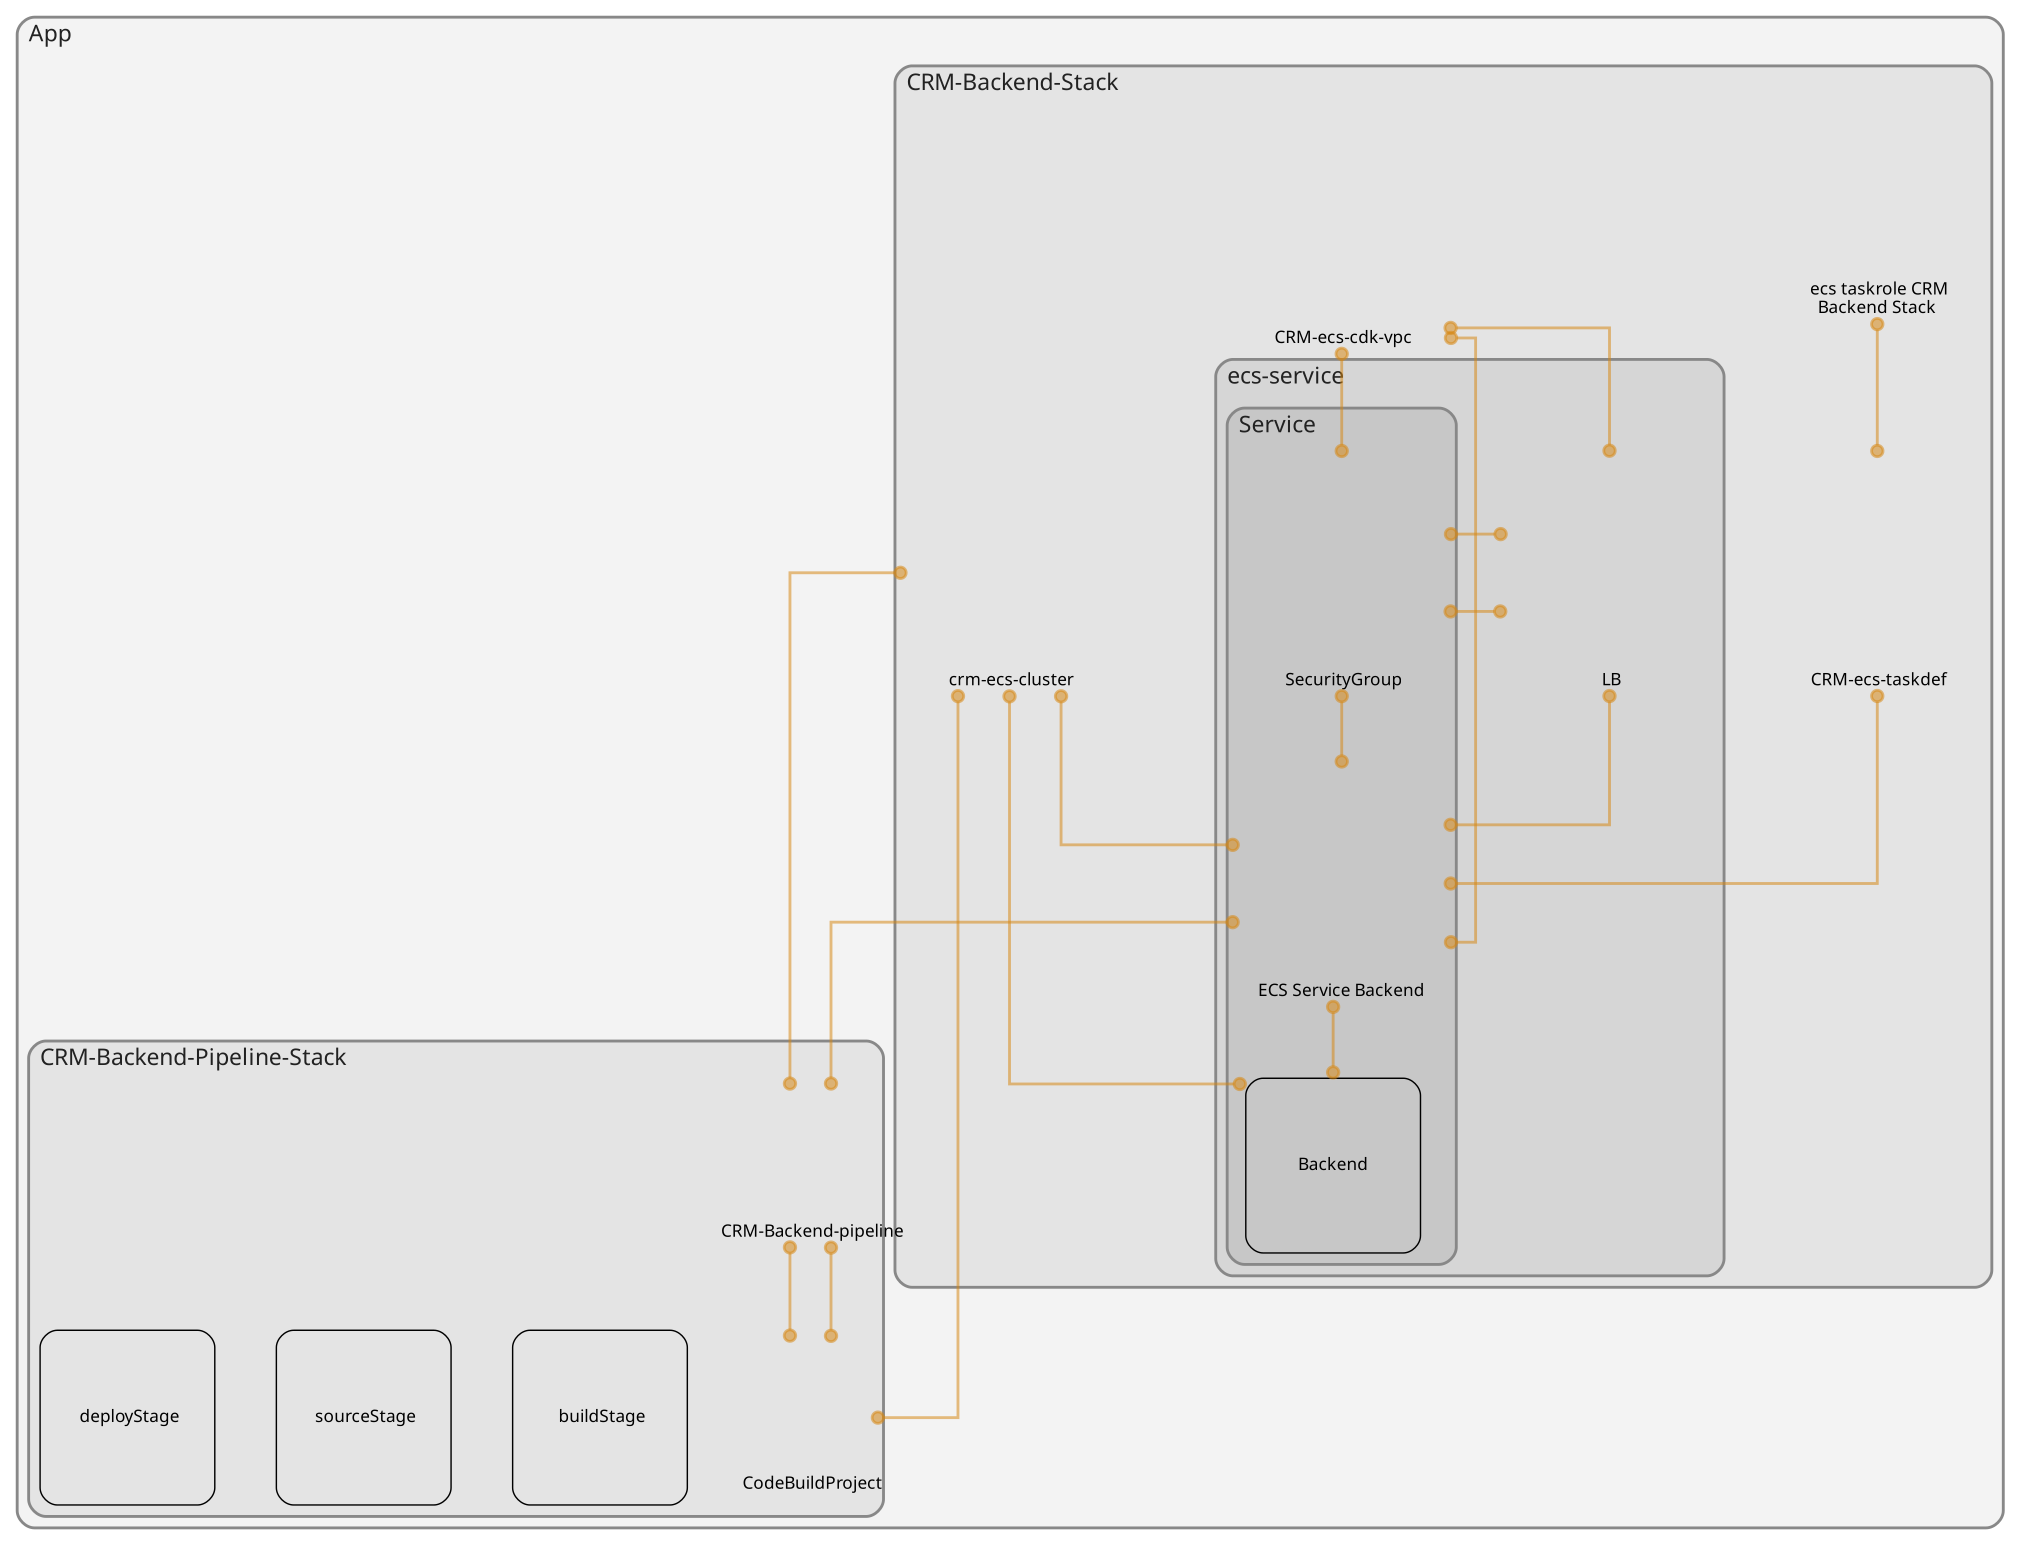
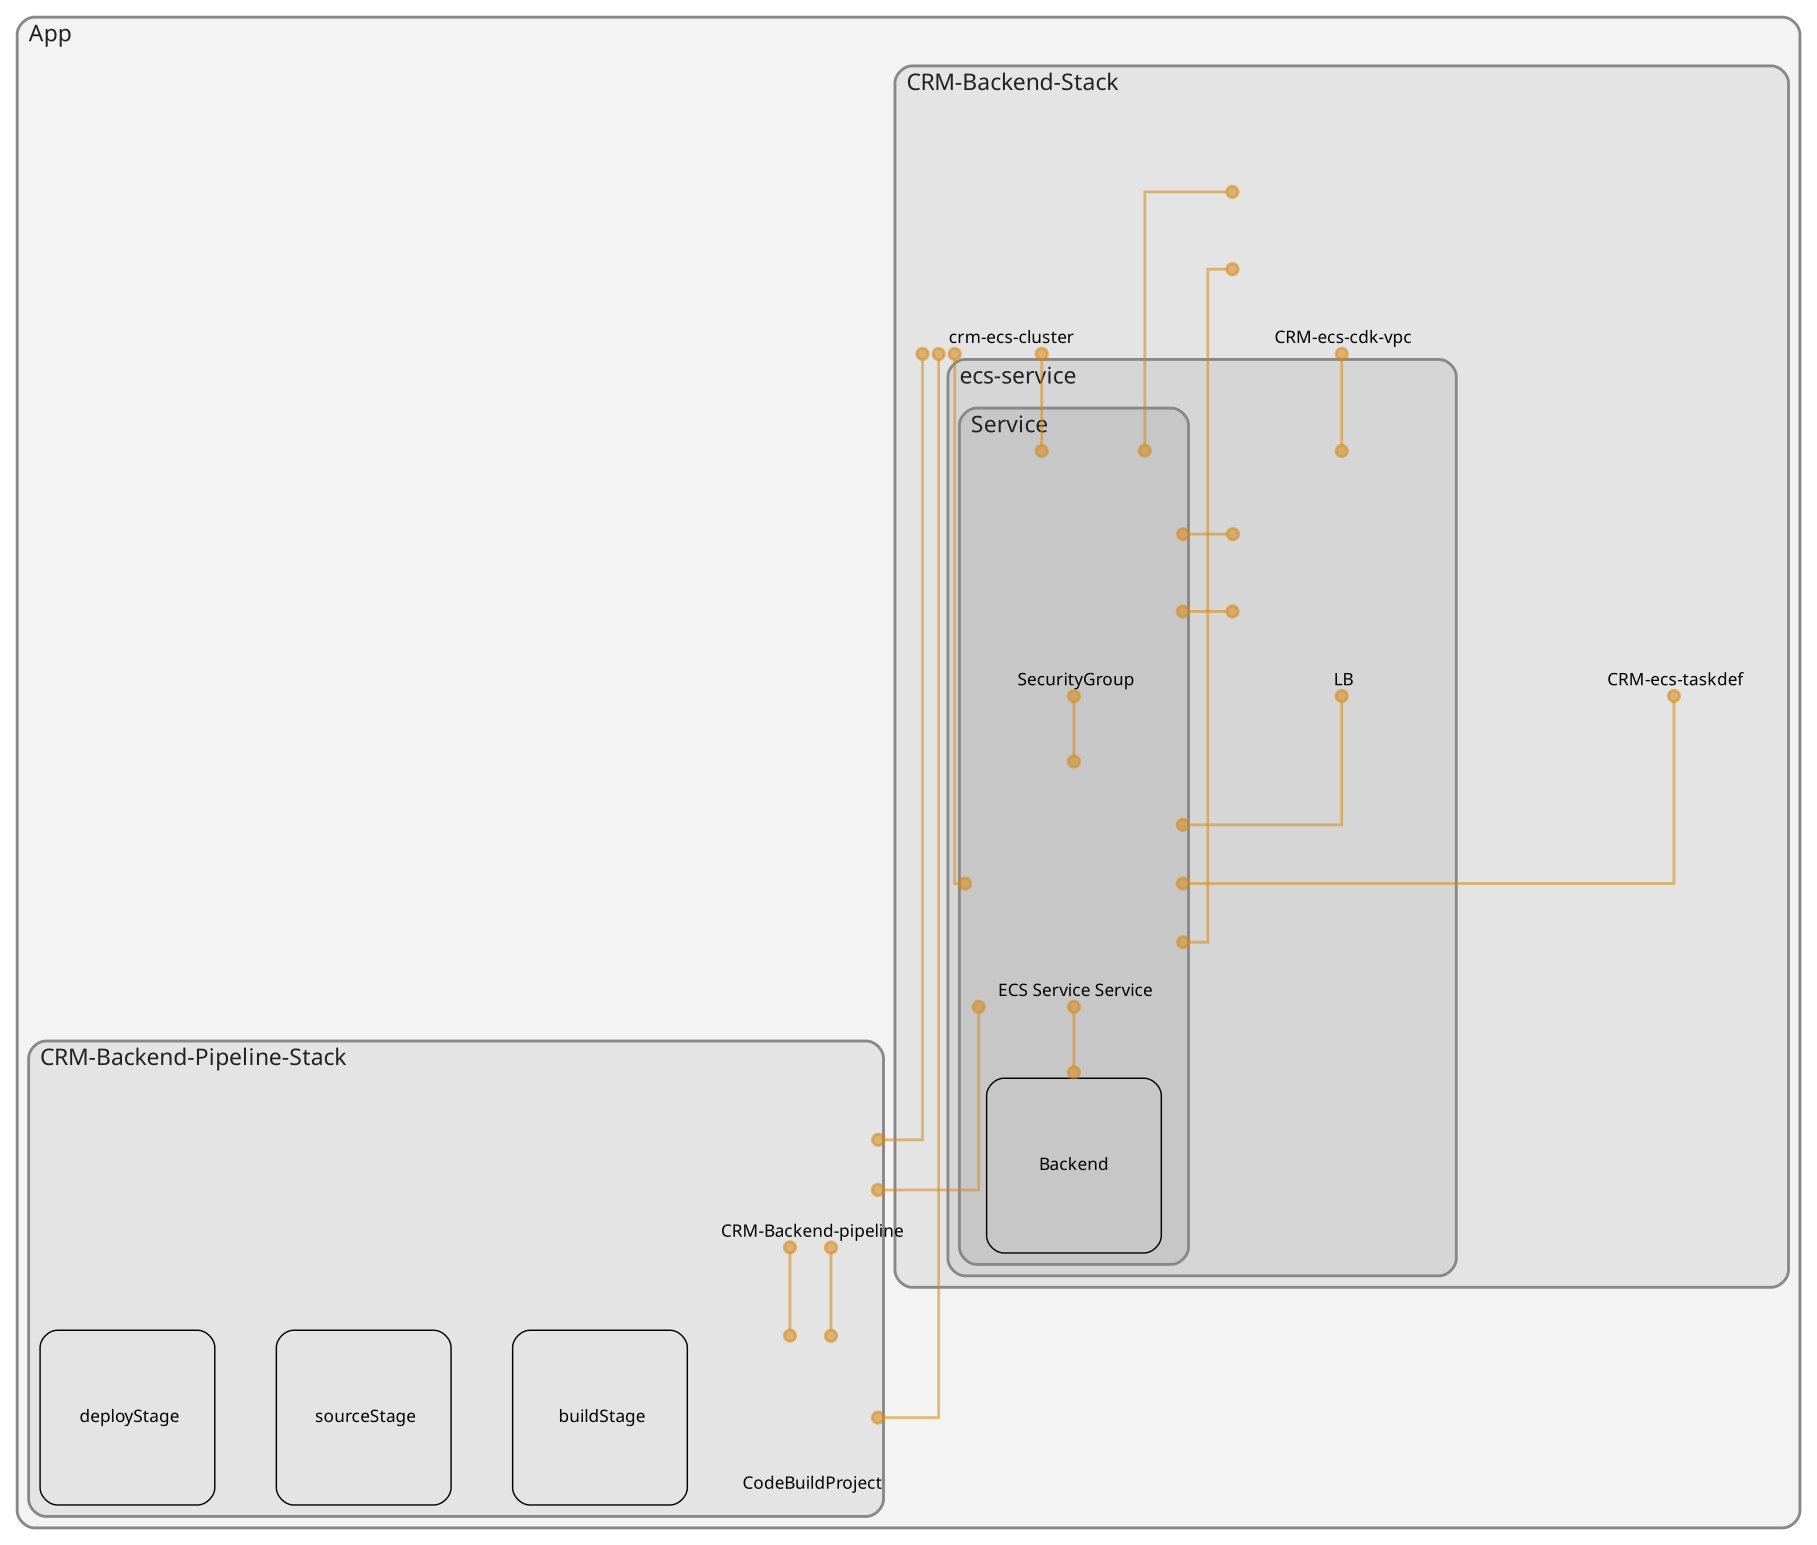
node "ecs taskrole CRM Backend Stack": removed
node "ECS Service Backend": label "ECS Service Backend" -> "ECS Service Service"
edge "crm-ecs-cluster" -- "Backend": now "crm-ecs-cluster" -- "SecurityGroup"
